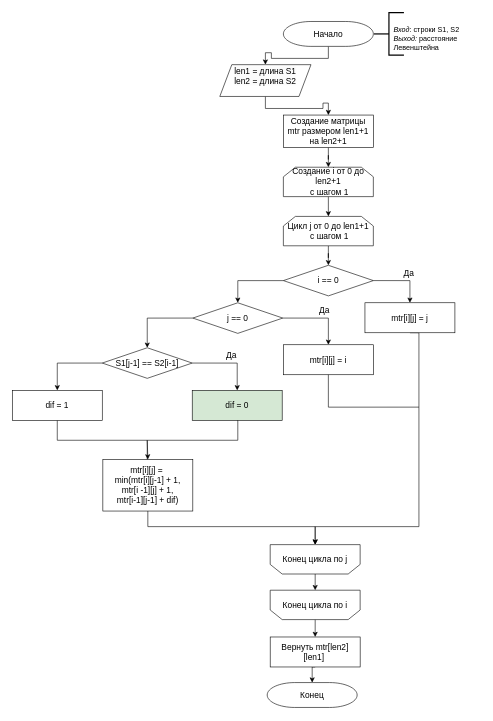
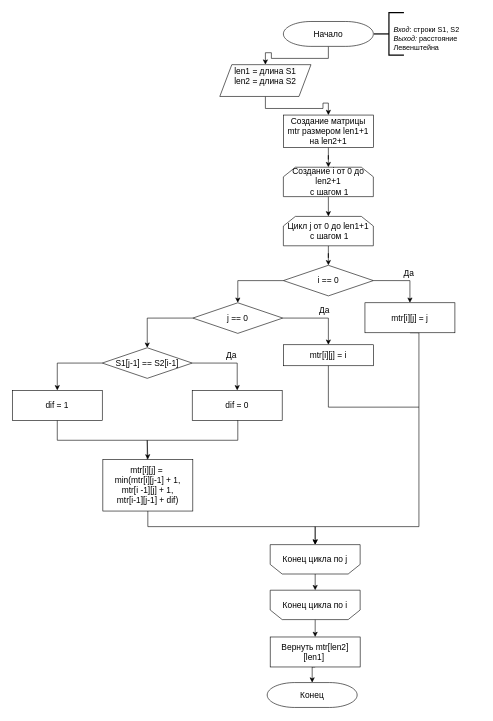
node "mtr[i][j] = i": size 90x30 -> 90x21
node "dif = 0": fillcolor #d5e8d4 -> #ffffff
